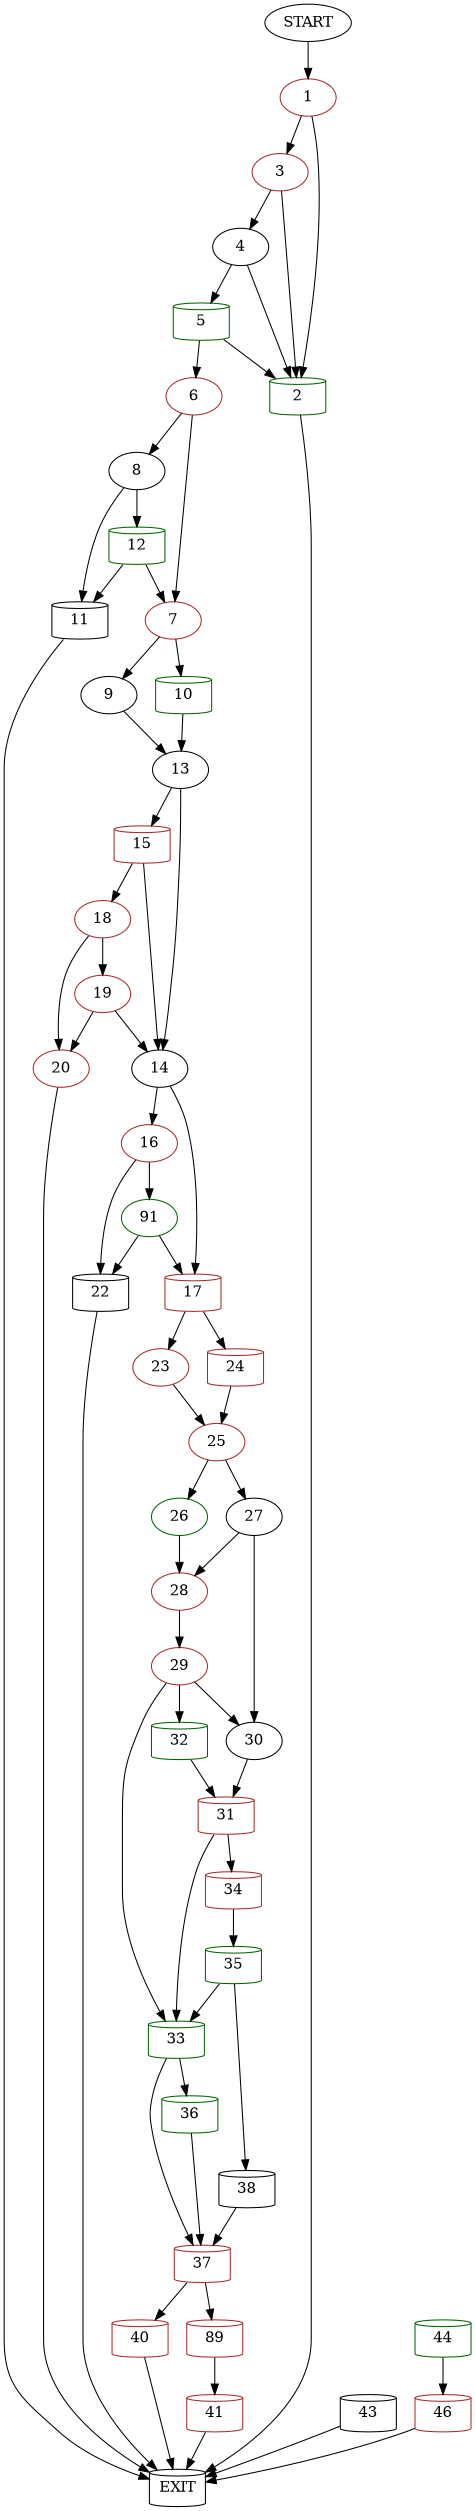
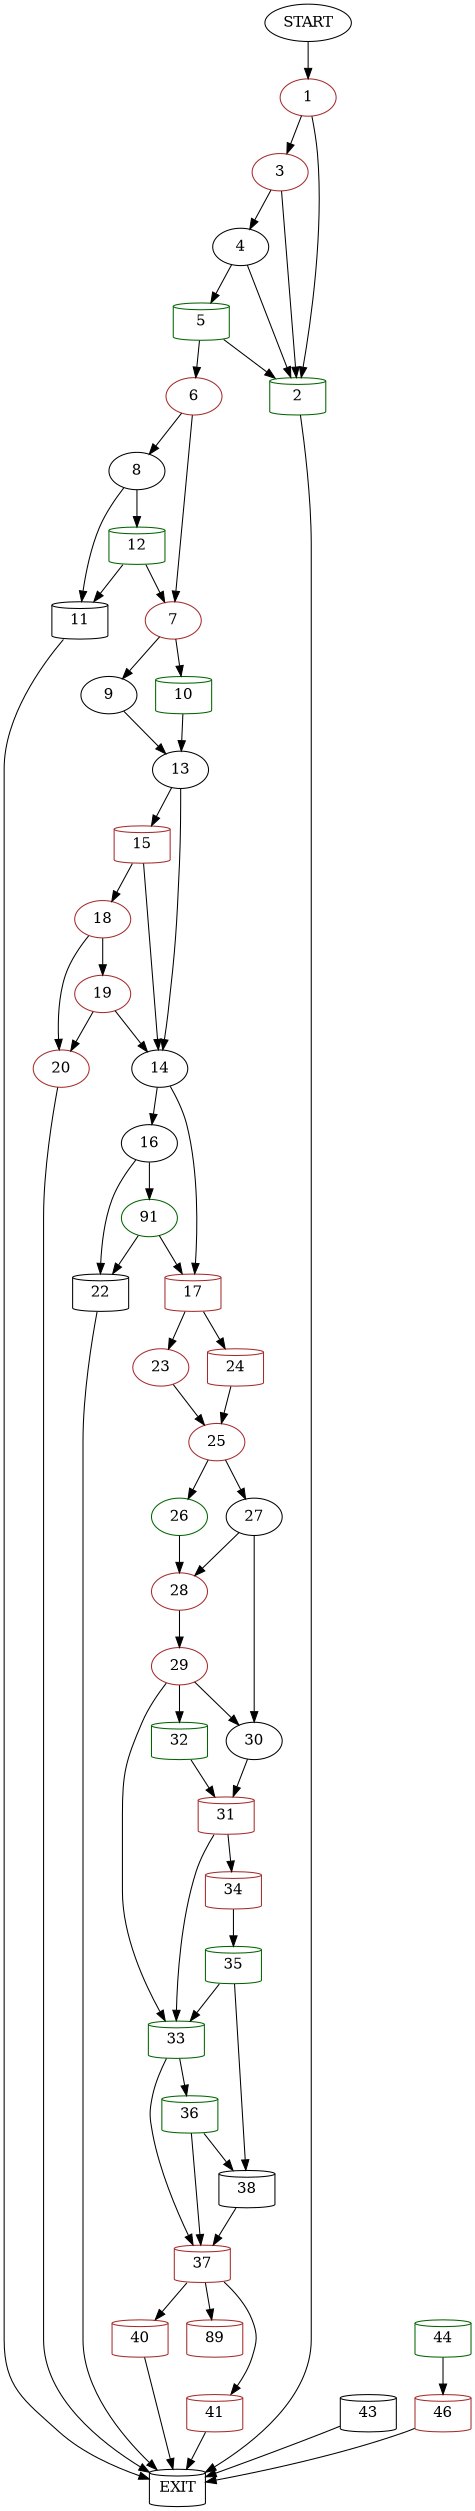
node "16": color brown -> black
edge "36" -> "38": added
edge "89" -> "41": now "37" -> "41"
